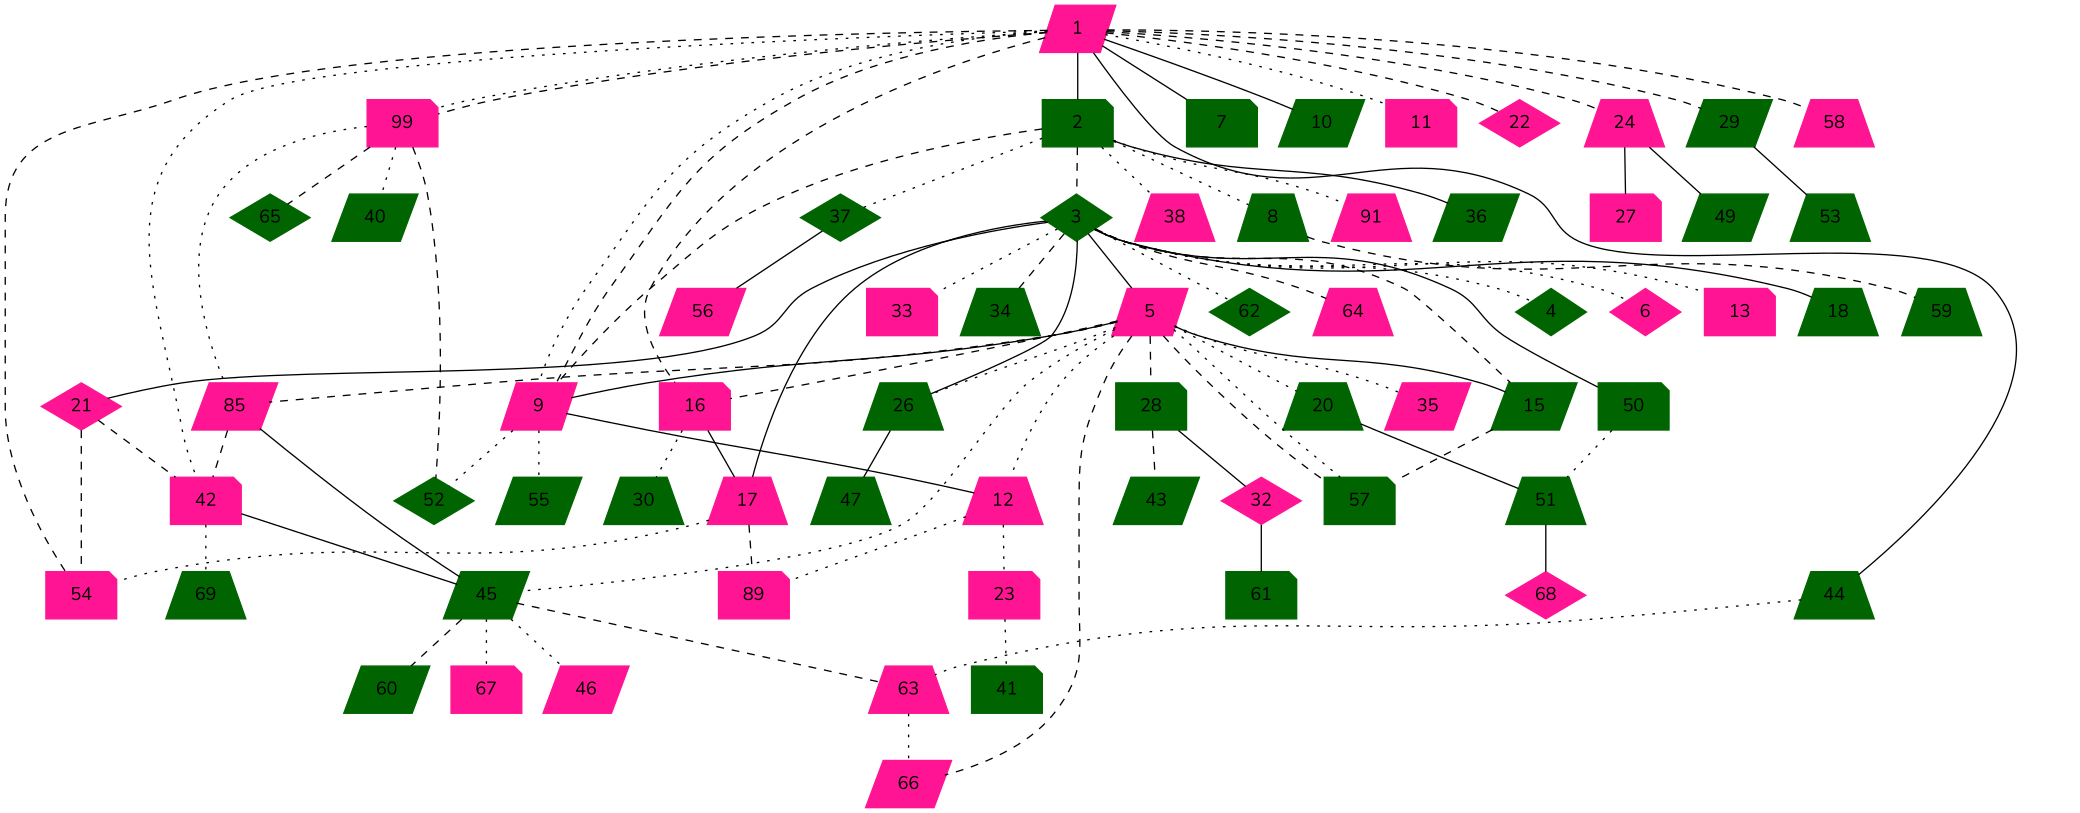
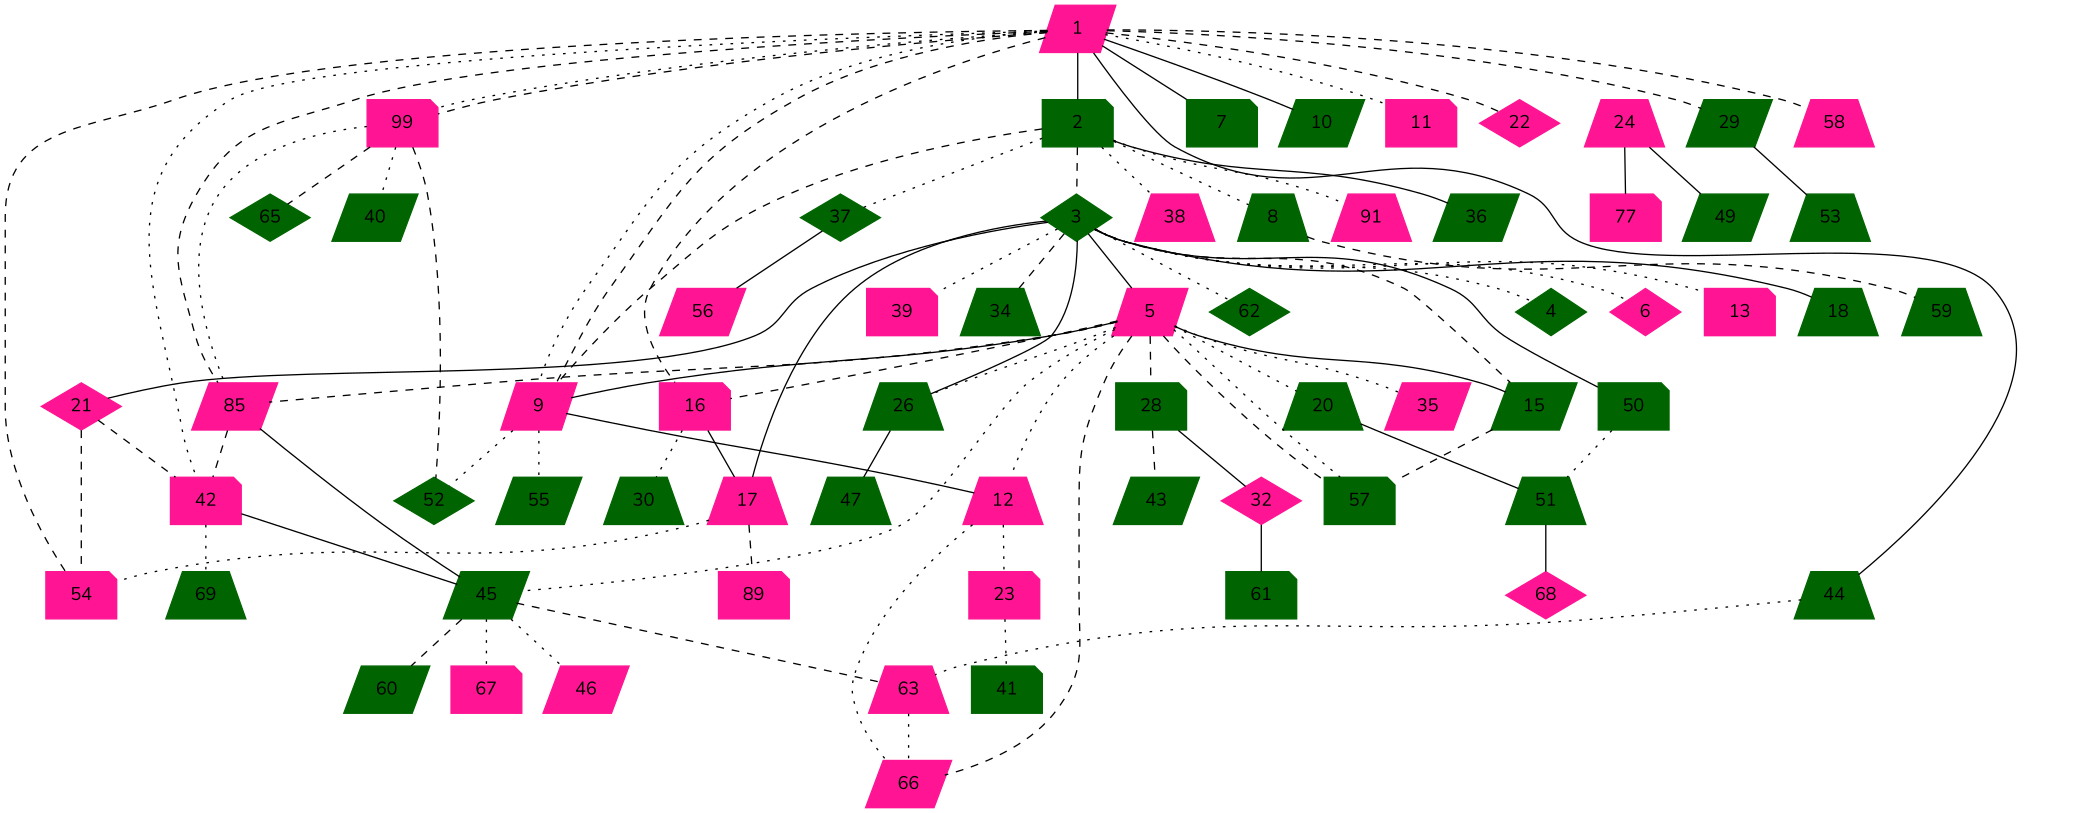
edge "1" -- "24": now "1" -- "85"
node "27": label "27" -> "77"
node "33": label "33" -> "39"
node "64": removed
edge "12" -- "89": now "12" -- "66"
